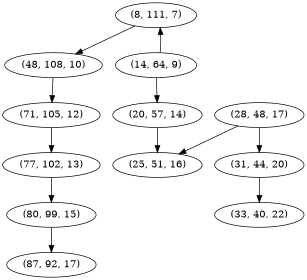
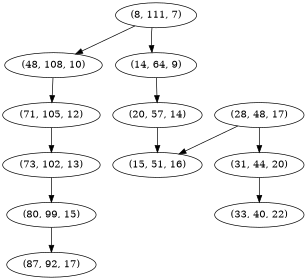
edge "(14, 64, 9)" -> "(8, 111, 7)": reversed
node "(77, 102, 13)": label "(77, 102, 13)" -> "(73, 102, 13)"
node "(25, 51, 16)": label "(25, 51, 16)" -> "(15, 51, 16)"
